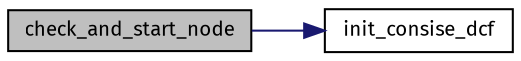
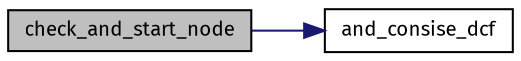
node "init_consise_dcf": label "init_consise_dcf" -> "and_consise_dcf"
